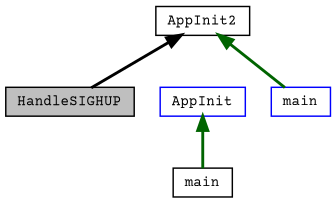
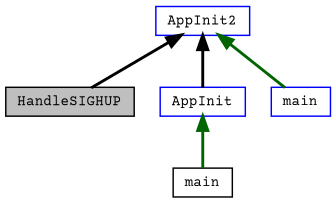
node "AppInit2": color black -> blue
edge "AppInit" -> "AppInit2": added
